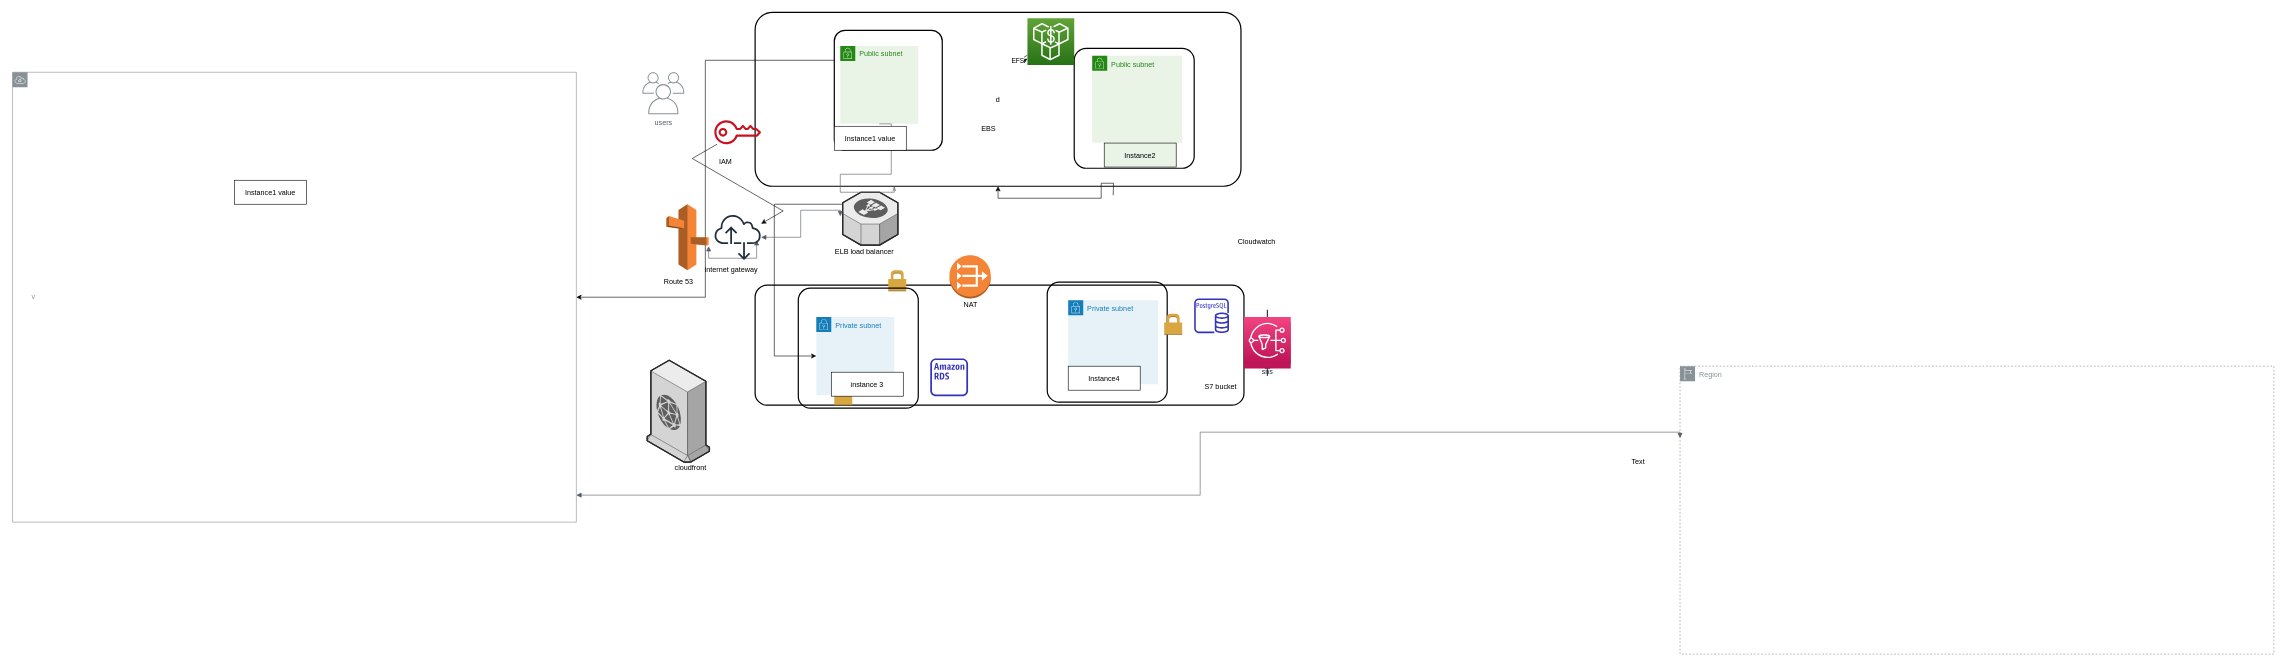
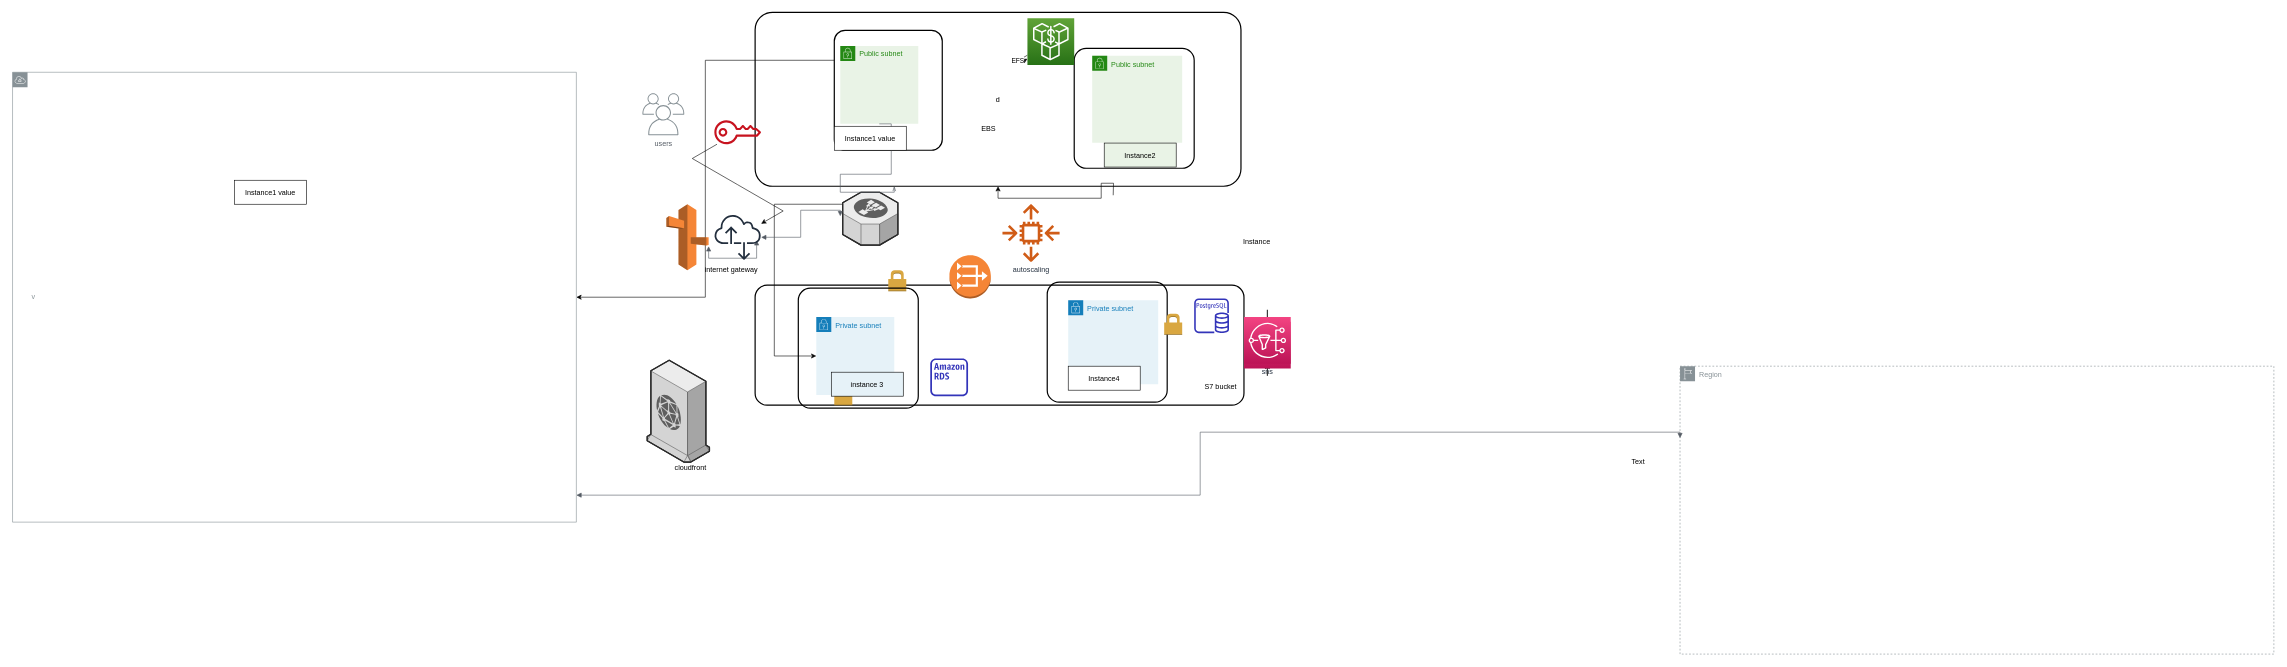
node "users": moved (663, 93) -> (663, 114)
node "IAM": removed
node "autoscaling": added
node "Cloudwatch": label "Cloudwatch" -> "Instance"
node "ELB load balancer": removed
node "Route 53": removed
node "NAT": removed
node "instance 3": fillcolor #ffffff -> #e6f2f8
